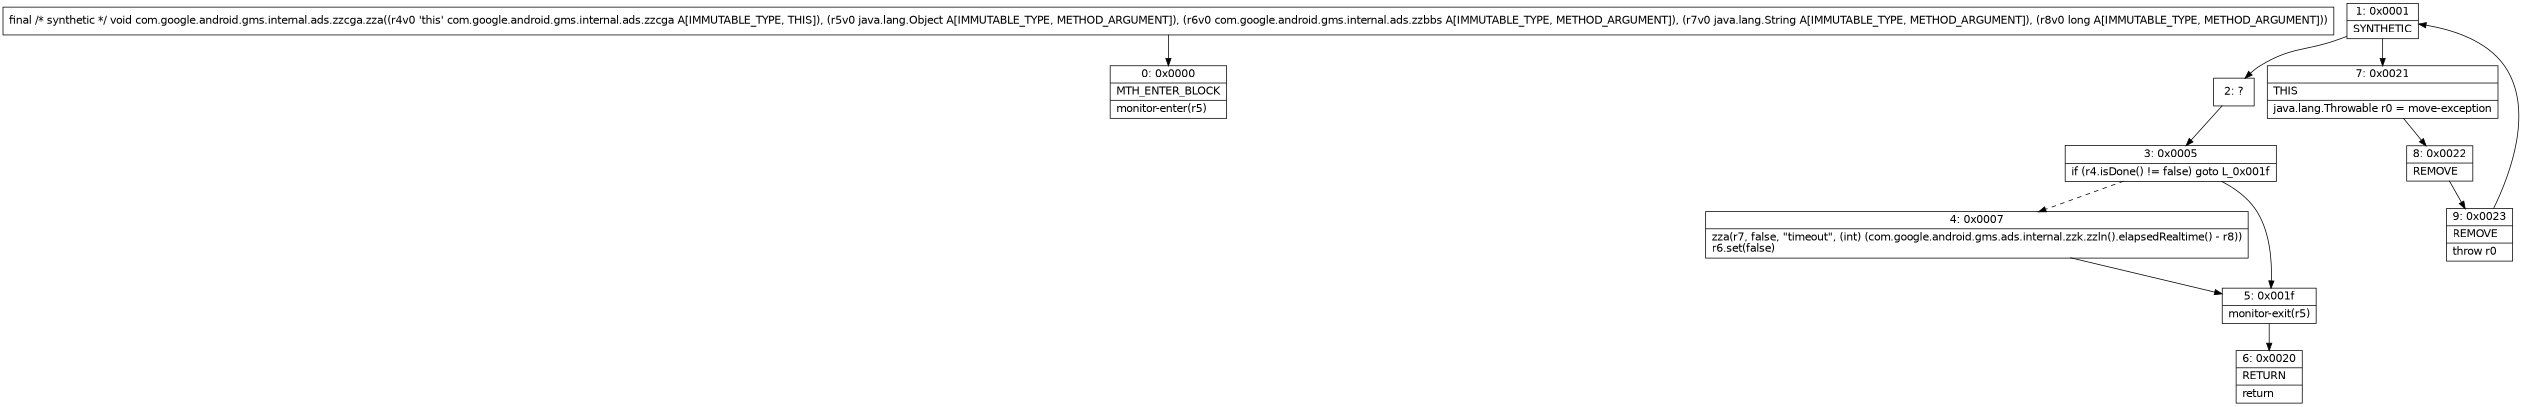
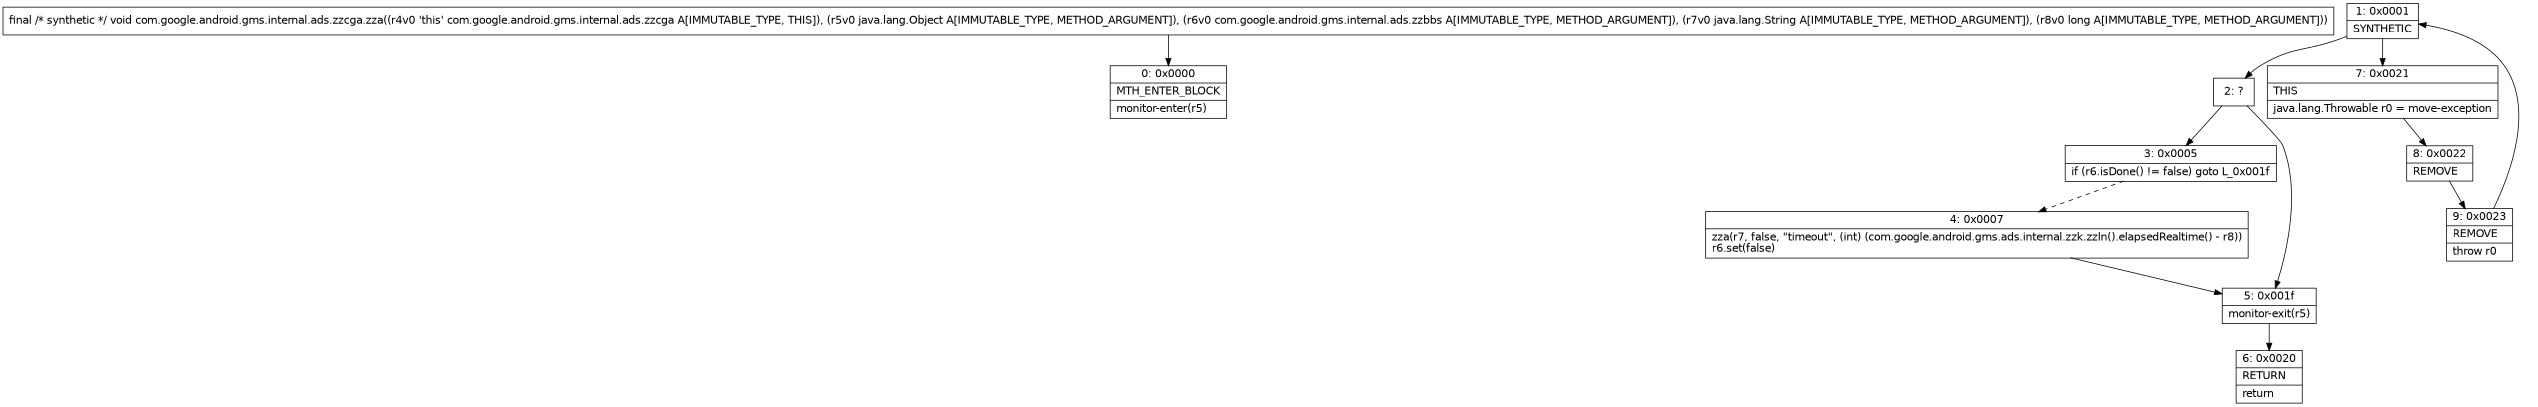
node "3: 0x0005": text "if (r4.isDone() != false) goto L_0x001f" -> "if (r6.isDone() != false) goto L_0x001f"
edge "3: 0x0005" -> "5: 0x001f": now "2: ?" -> "5: 0x001f"
